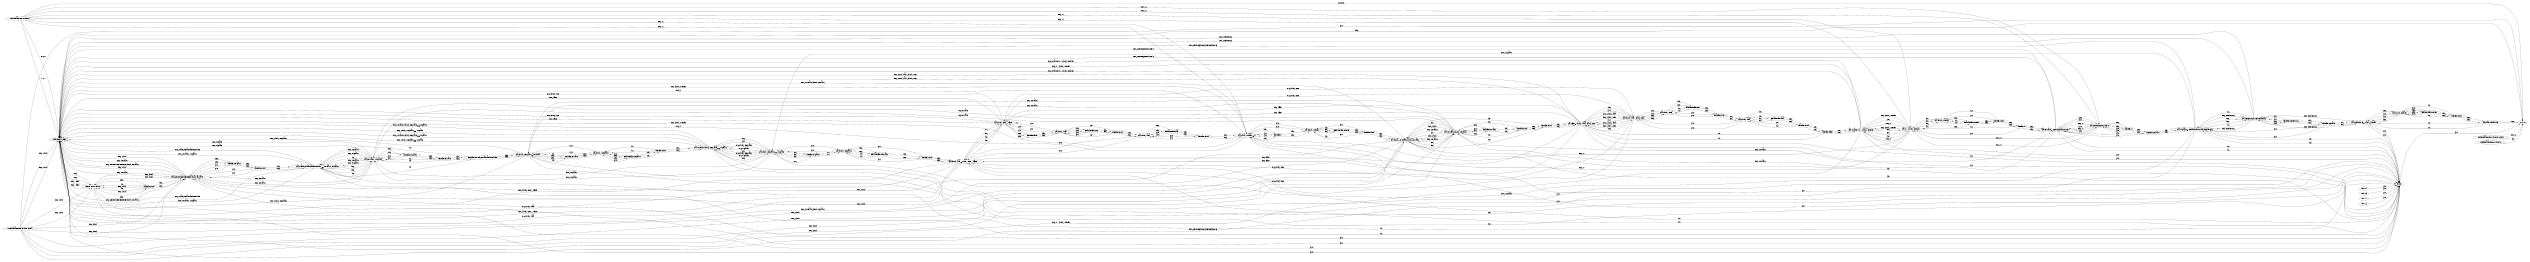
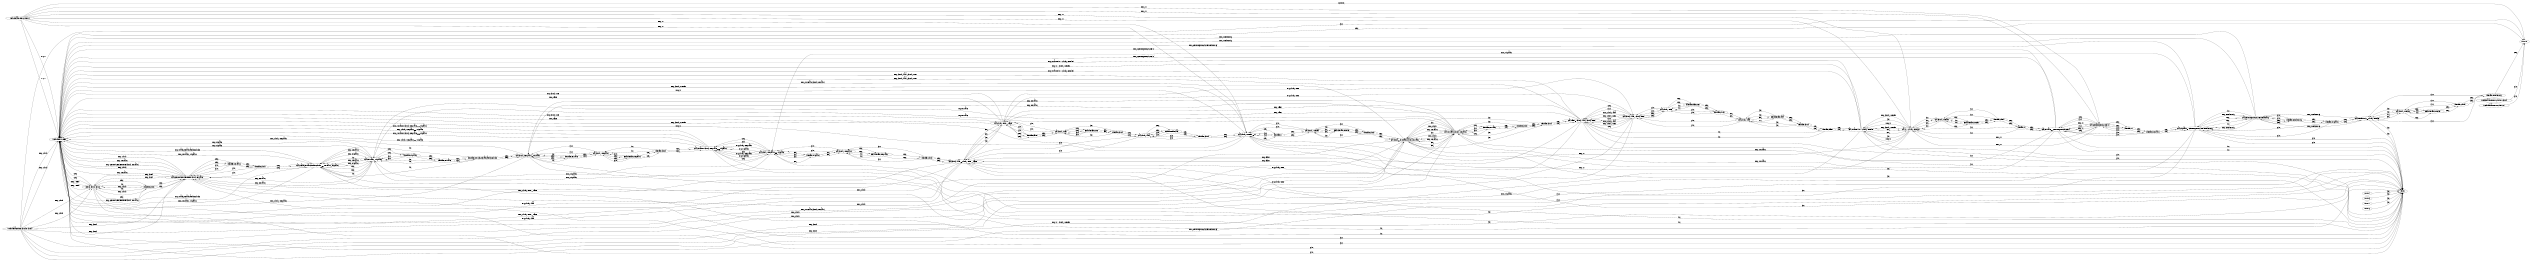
node "(Call,SET_ALLOC_SIZE(memlen_orig))": label "(Call,SET_ALLOC_SIZE(memlen_orig))" -> "(Call,CHUNK_ALLOC_SIZE(memlen_orig))"
edge "(Block,)" -> "1000100": removed, label "AST:"
edge "(MethodParameterOut,chunk_t *chunk)" -> "1000100": label "DDG: sz" -> "AST: "
